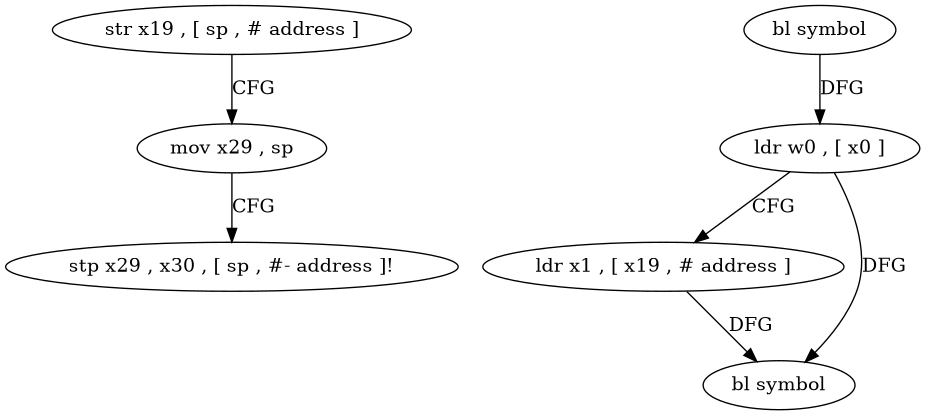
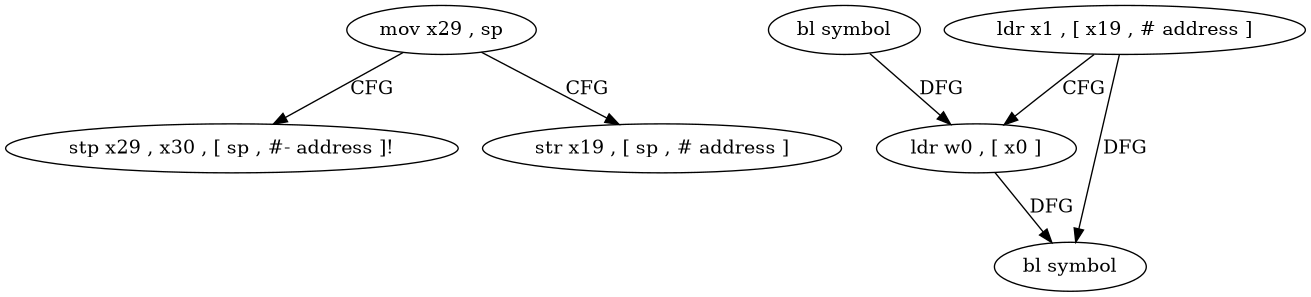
edge "str x19 , [ sp , # address ]" -> "mov x29 , sp": reversed
edge "ldr w0 , [ x0 ]" -> "ldr x1 , [ x19 , # address ]": reversed
